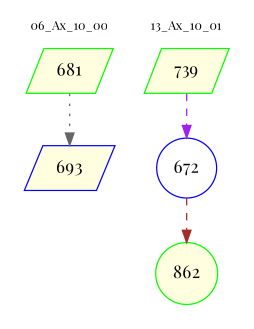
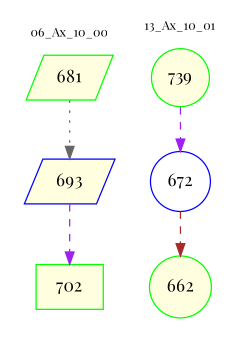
node "739": shape parallelogram -> circle
node "862": label "862" -> "662"
node "702": added
